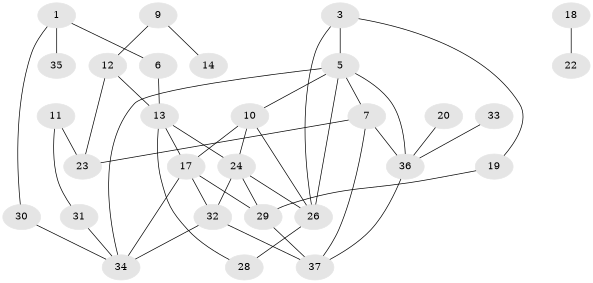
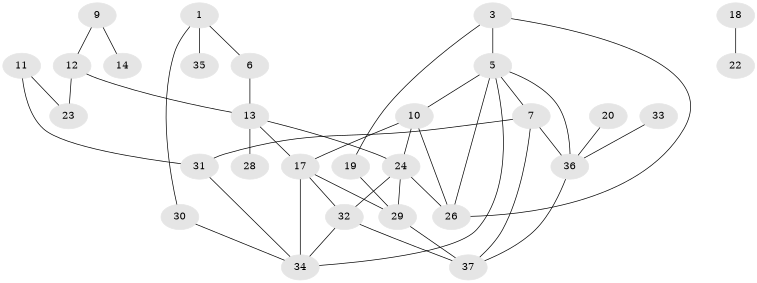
edge "7" -- "23": now "7" -- "31"
edge "26" -- "28": removed
